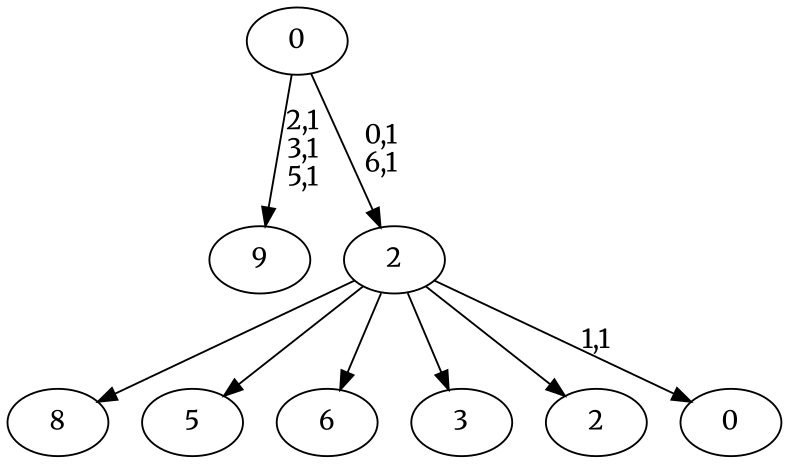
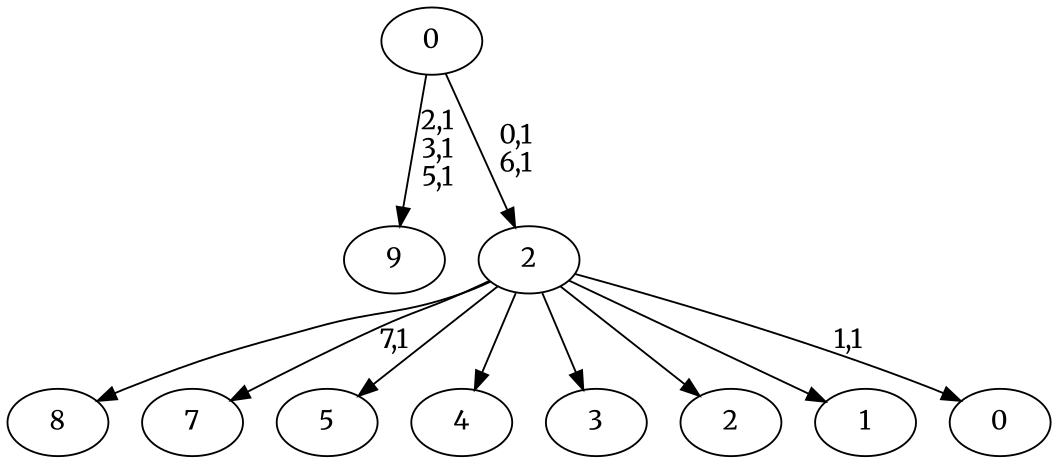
node "7": added
node "6": label "6" -> "4"
node "1": added
